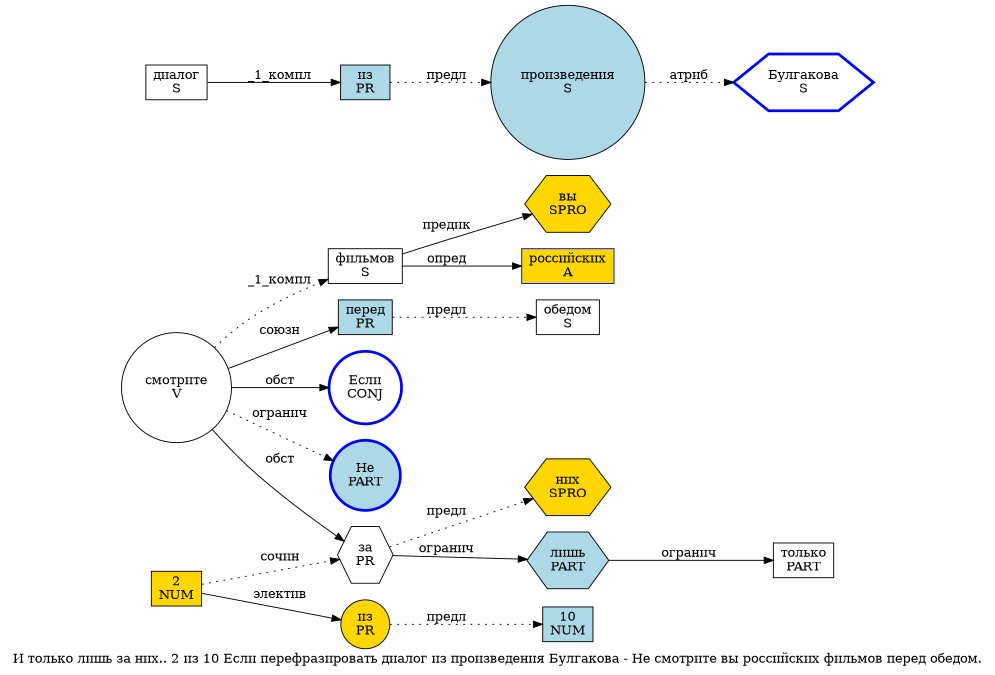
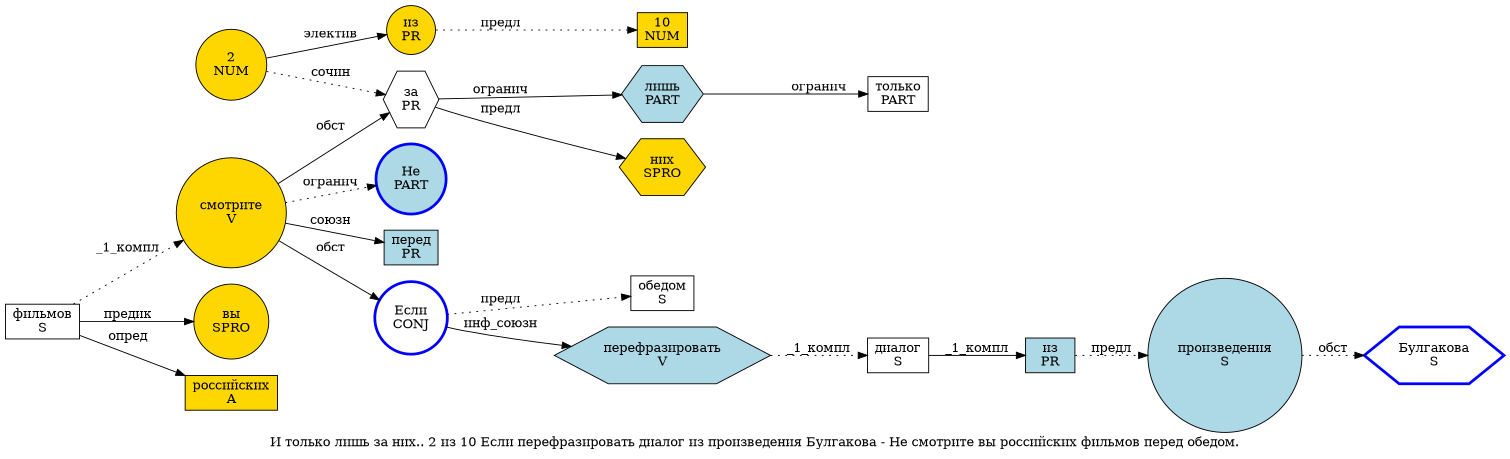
edge "произведения S" -> "Булгакова S": label "атриб" -> "обст"
node "вы SPRO": shape hexagon -> circle
node "российских A": color blue -> black
edge "смотрите V" -> "фильмов S": reversed
edge "перед PR" -> "обедом S": now "Если CONJ" -> "обедом S"
node "перефразировать V": added
node "смотрите V": fillcolor white -> gold
edge "за PR" -> "них SPRO": style dotted -> solid
node "2 NUM": shape box -> circle
node "10 NUM": fillcolor lightblue -> gold
